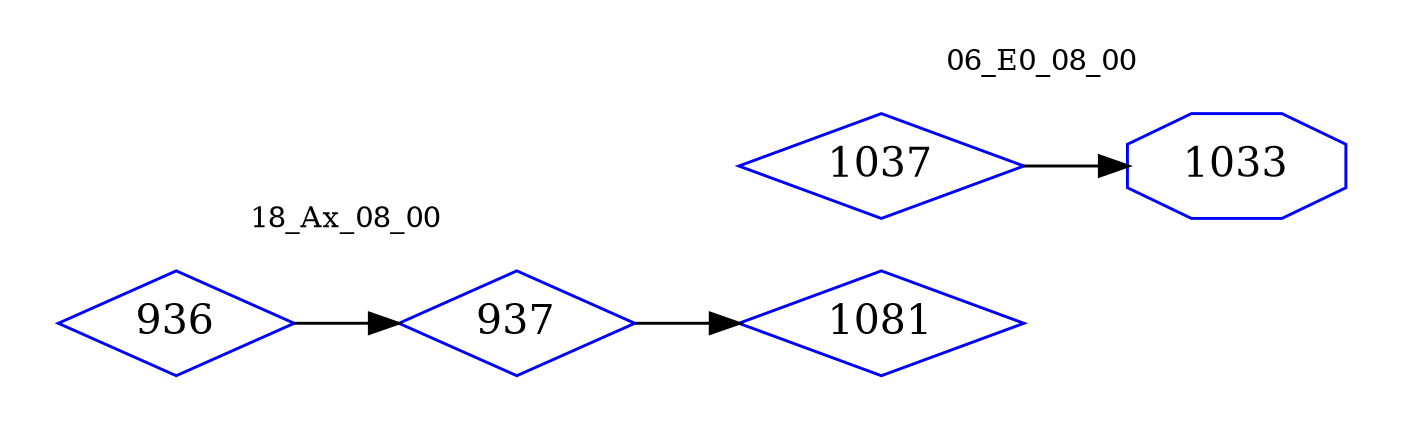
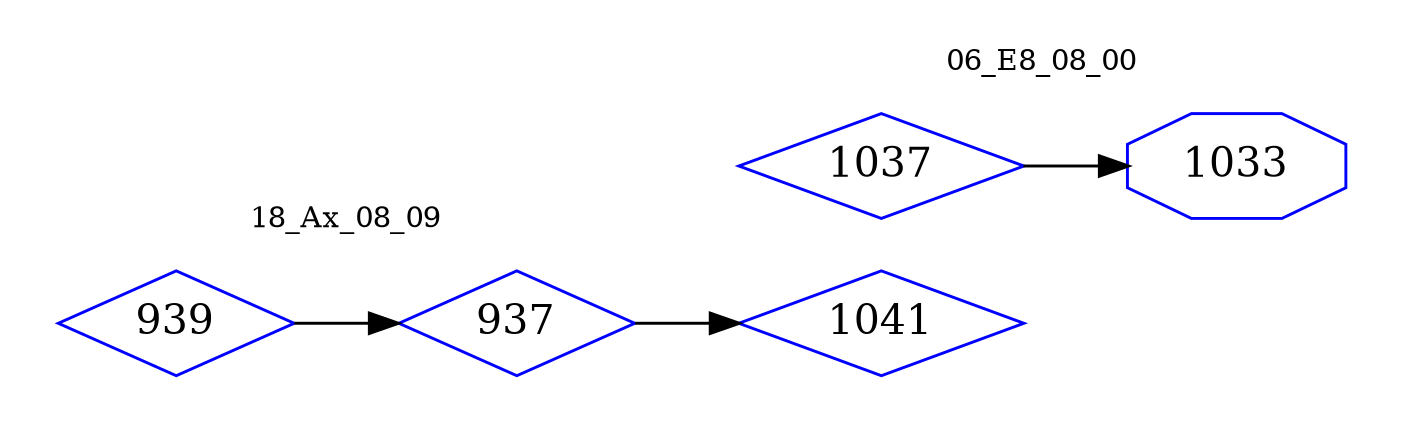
cluster "06_E0_08_00": label "06_E0_08_00" -> "06_E8_08_00"
cluster "18_Ax_08_00": label "18_Ax_08_00" -> "18_Ax_08_09"
node "936": label "936" -> "939"
node "1081": label "1081" -> "1041"
